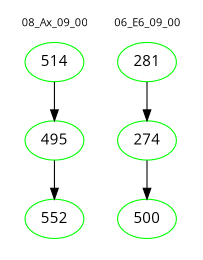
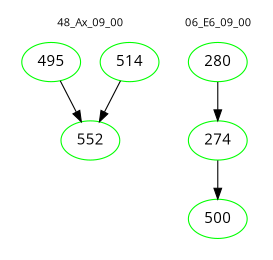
cluster "08_Ax_09_00": label "08_Ax_09_00" -> "48_Ax_09_00"
node "281": label "281" -> "280"
edge "514" -> "495": now "514" -> "552"
